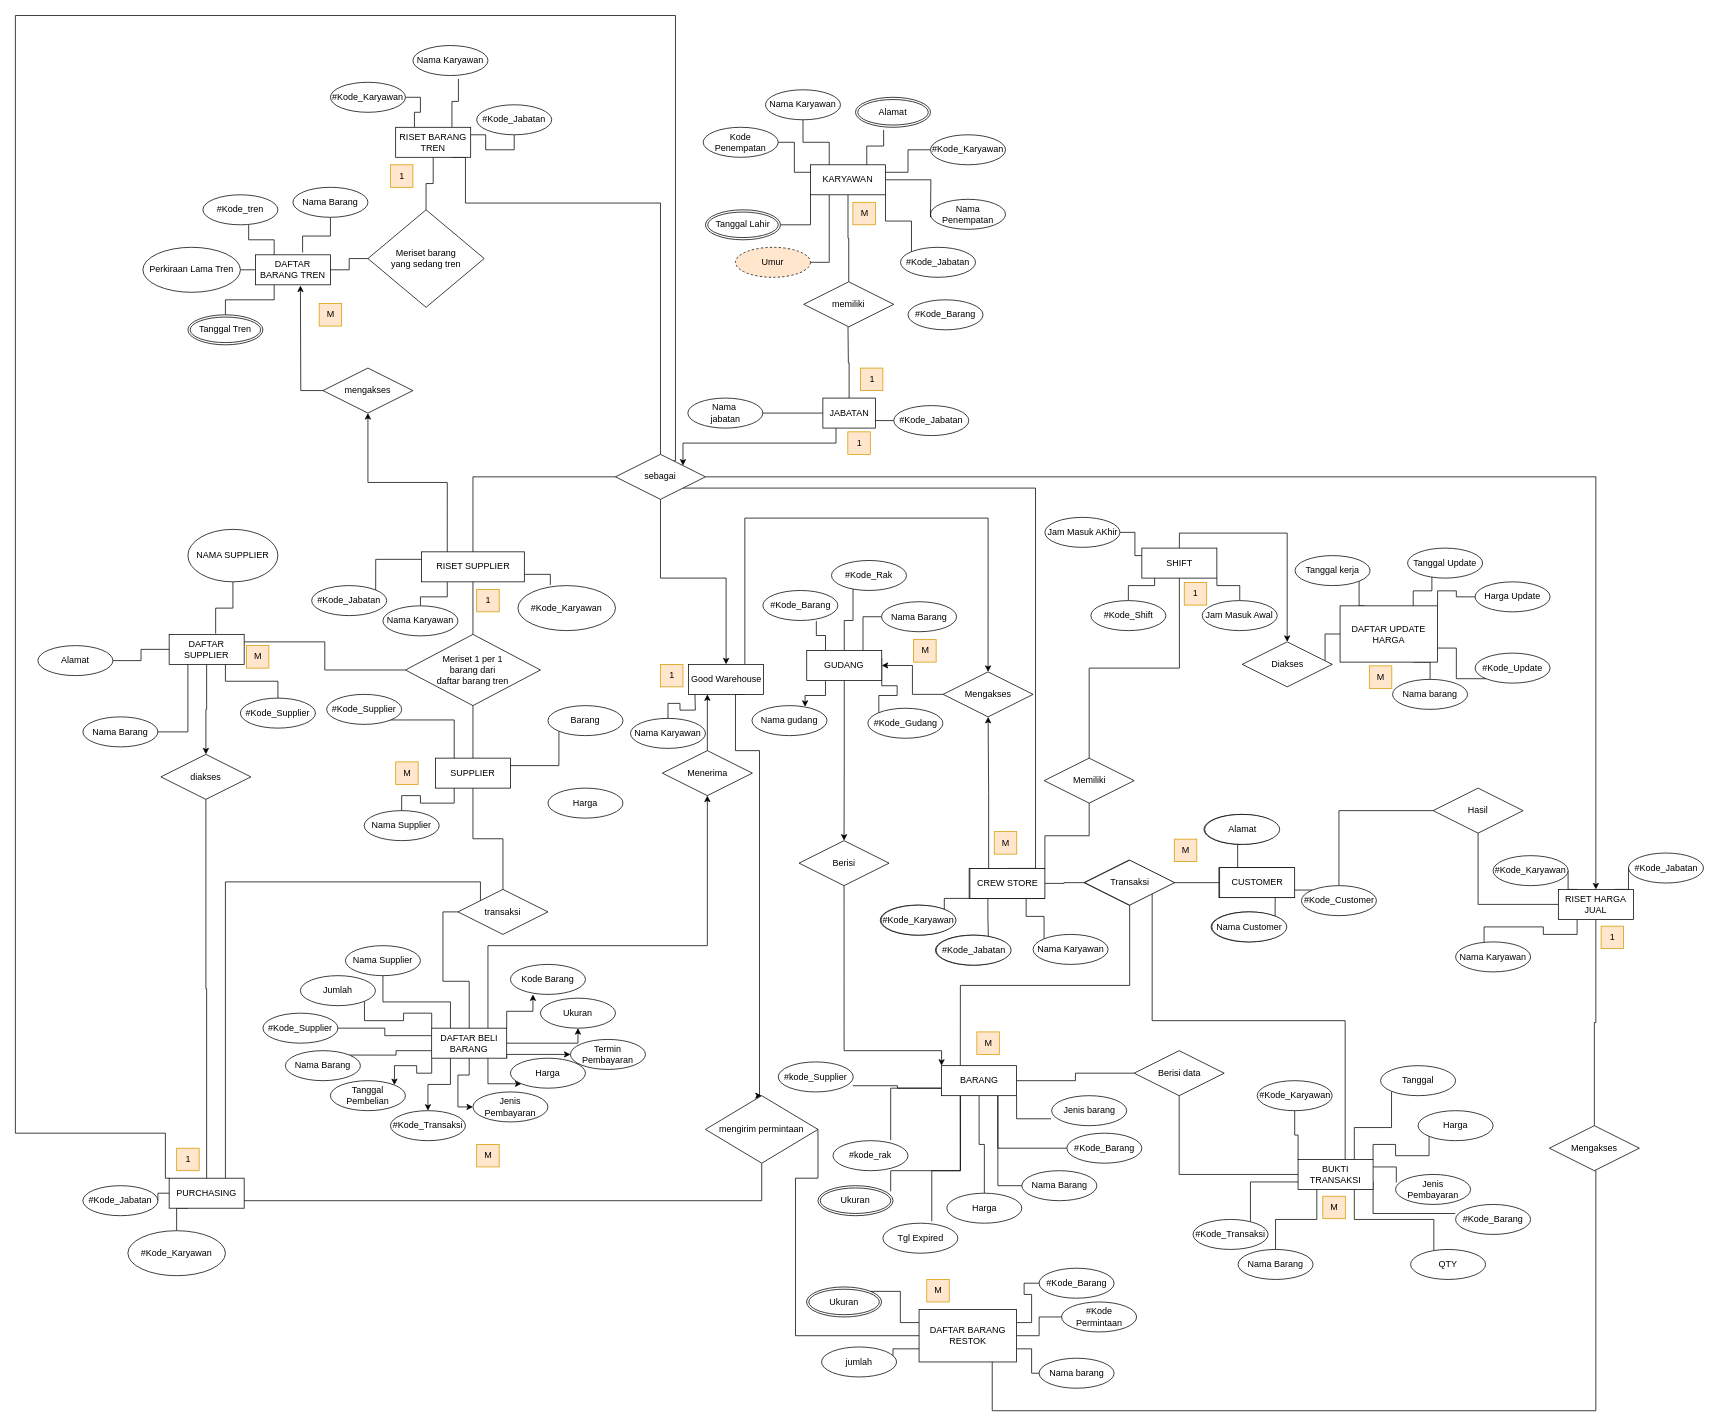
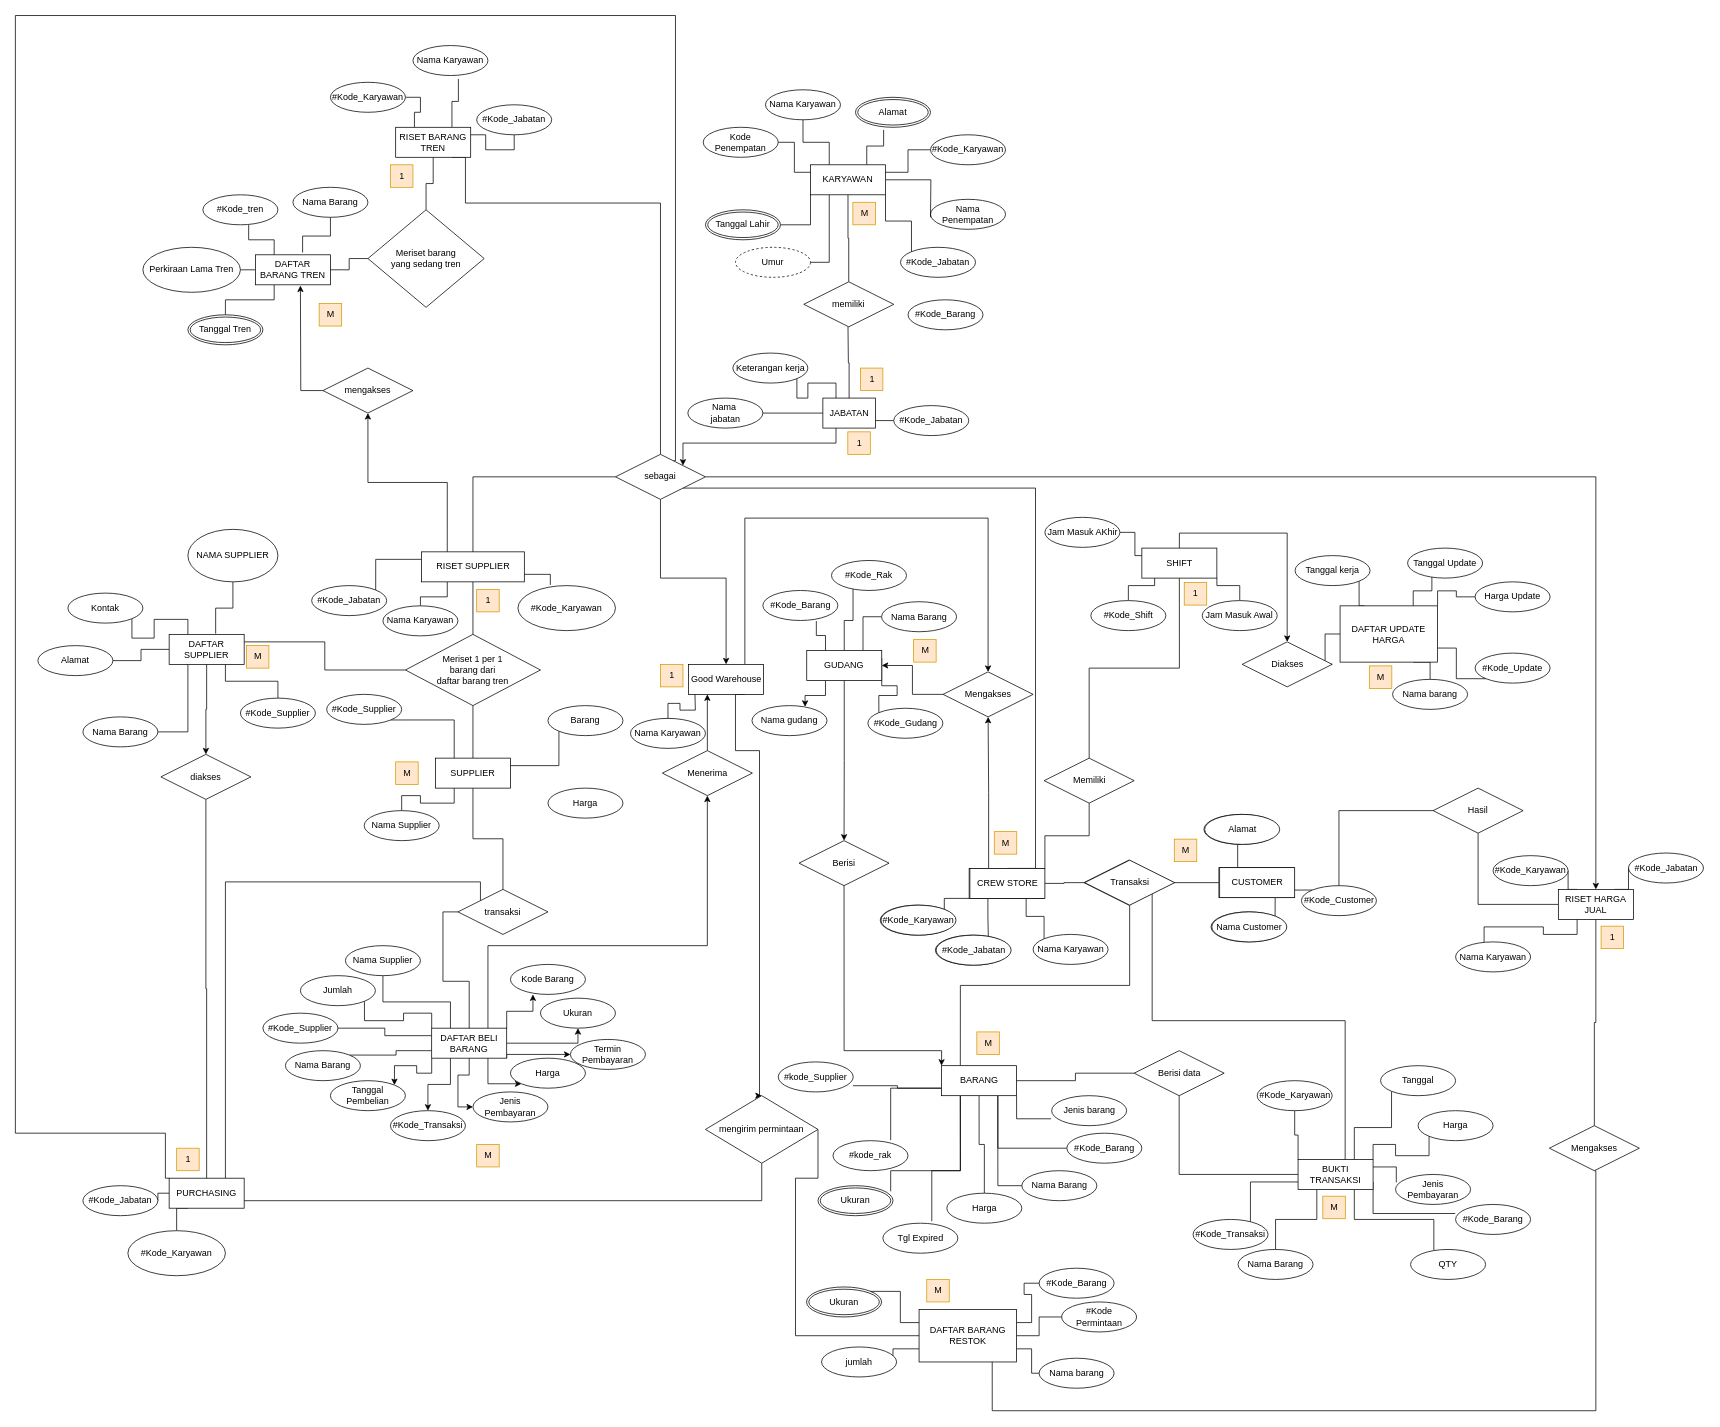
node "Umur": fillcolor #ffe6cc -> #ffffff
node "Keterangan kerja": added
edge "Keterangan kerja" -- "JABATAN": added
node "Kontak": added
edge "Kontak" -- "DAFTAR SUPPLIER": added
